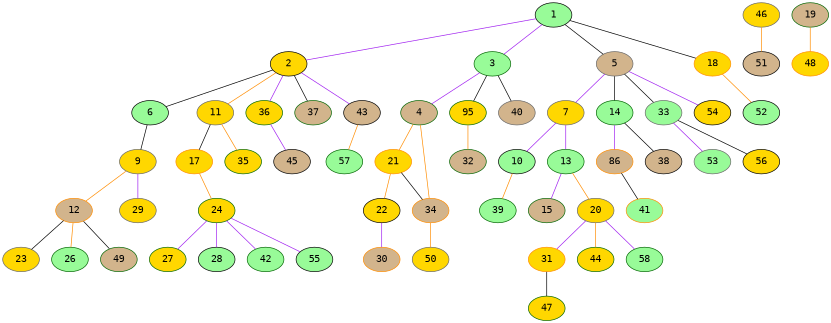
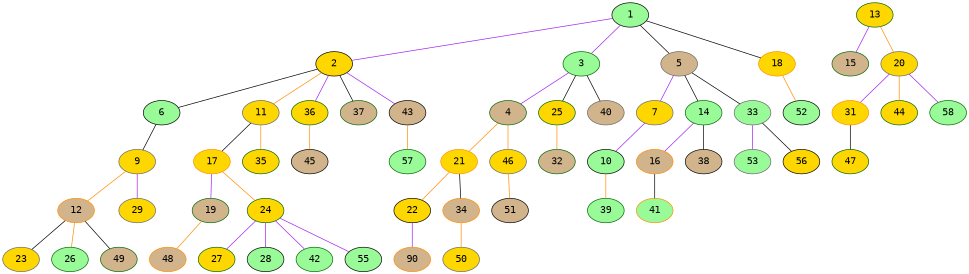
node "48": fillcolor gold -> tan
node "95": label "95" -> "25"
node "54": removed
edge "36" -- "45": color purple -> darkorange
edge "7" -- "13": removed
edge "4" -- "34": now "4" -- "46"
node "13": fillcolor palegreen -> gold
node "86": label "86" -> "16"
edge "17" -- "19": added
node "30": label "30" -> "90"
